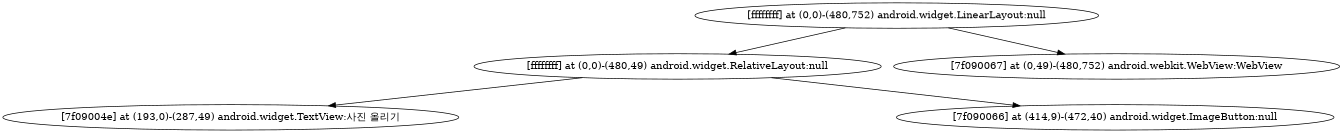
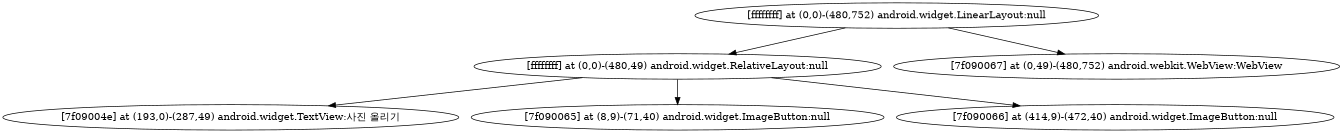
node "[7f090065] at (8,9)-(71,40) android.widget.ImageButton:null": added
